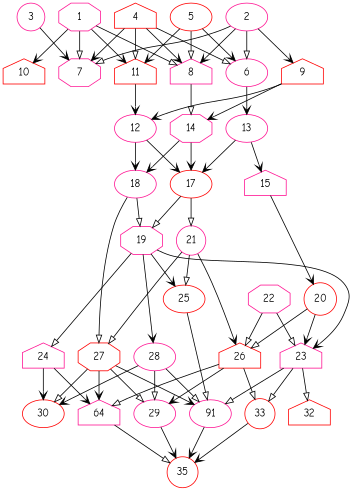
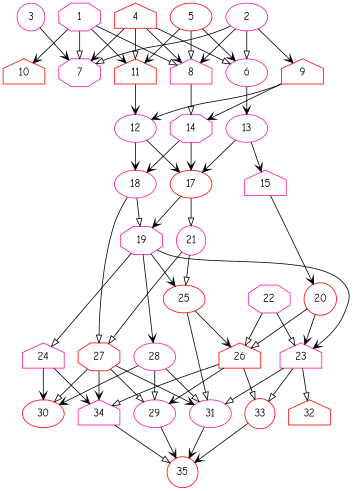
edge "17" -> "19": arrowhead onormal -> vee
edge "21" -> "26": now "25" -> "26"
node "64": label "64" -> "34"
node "91": label "91" -> "31"
